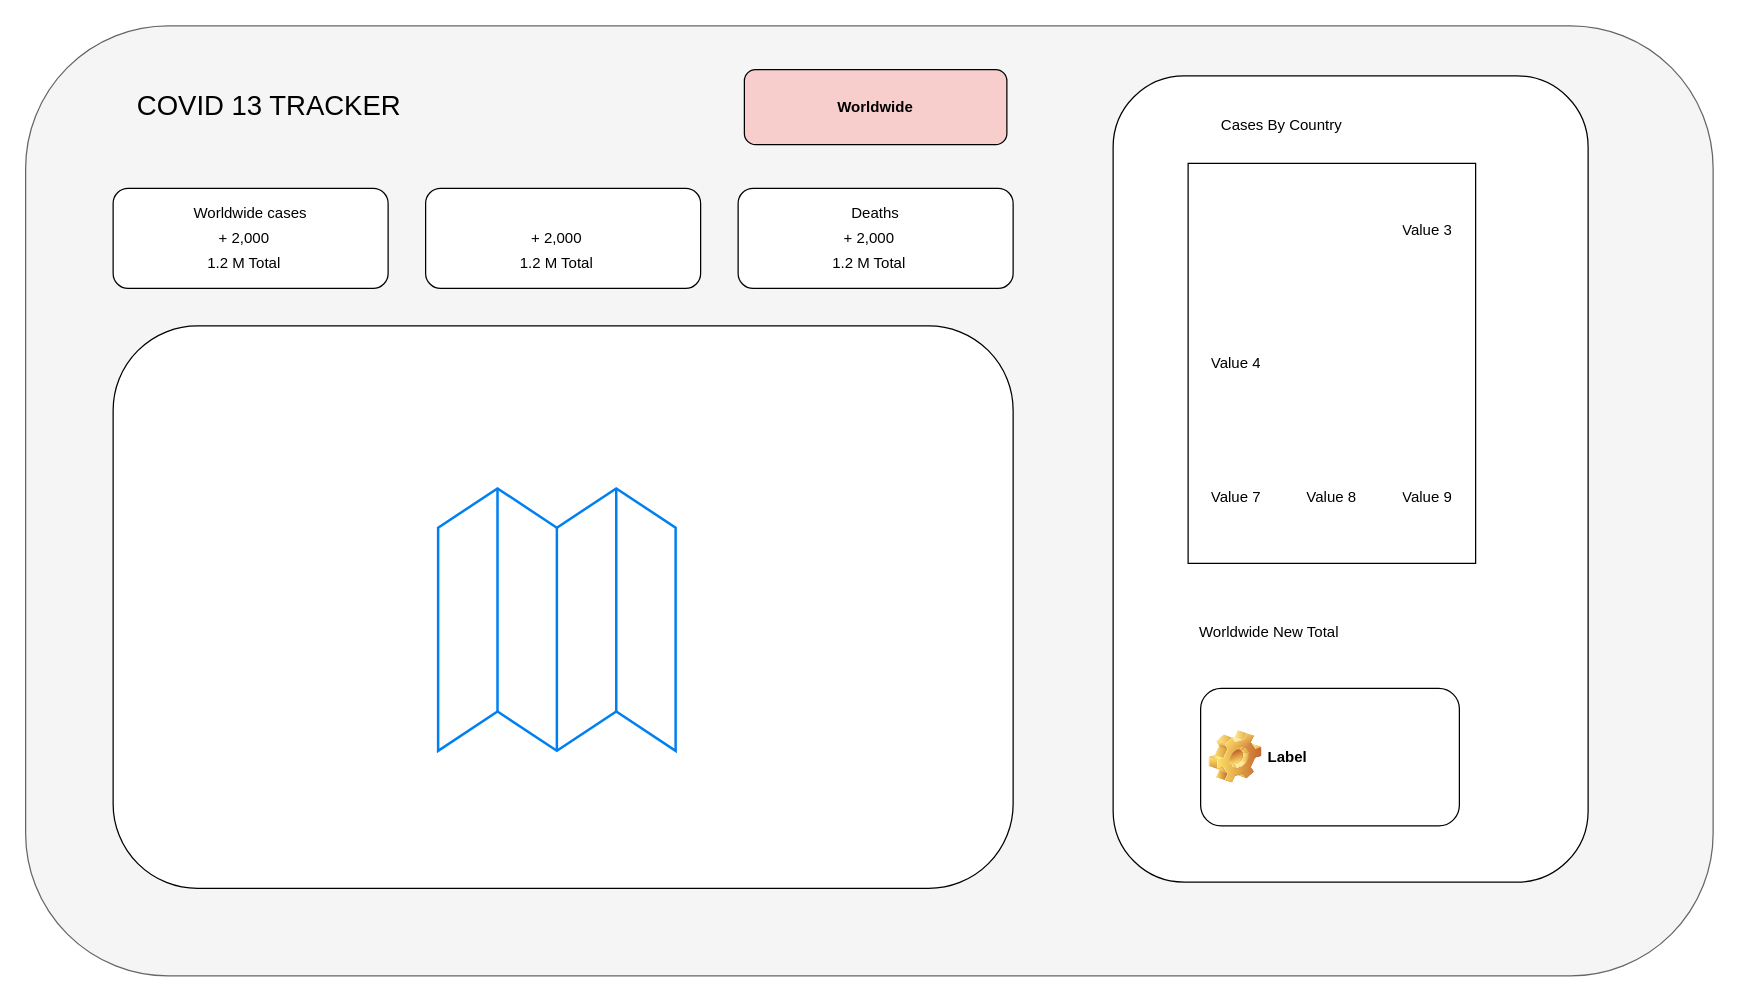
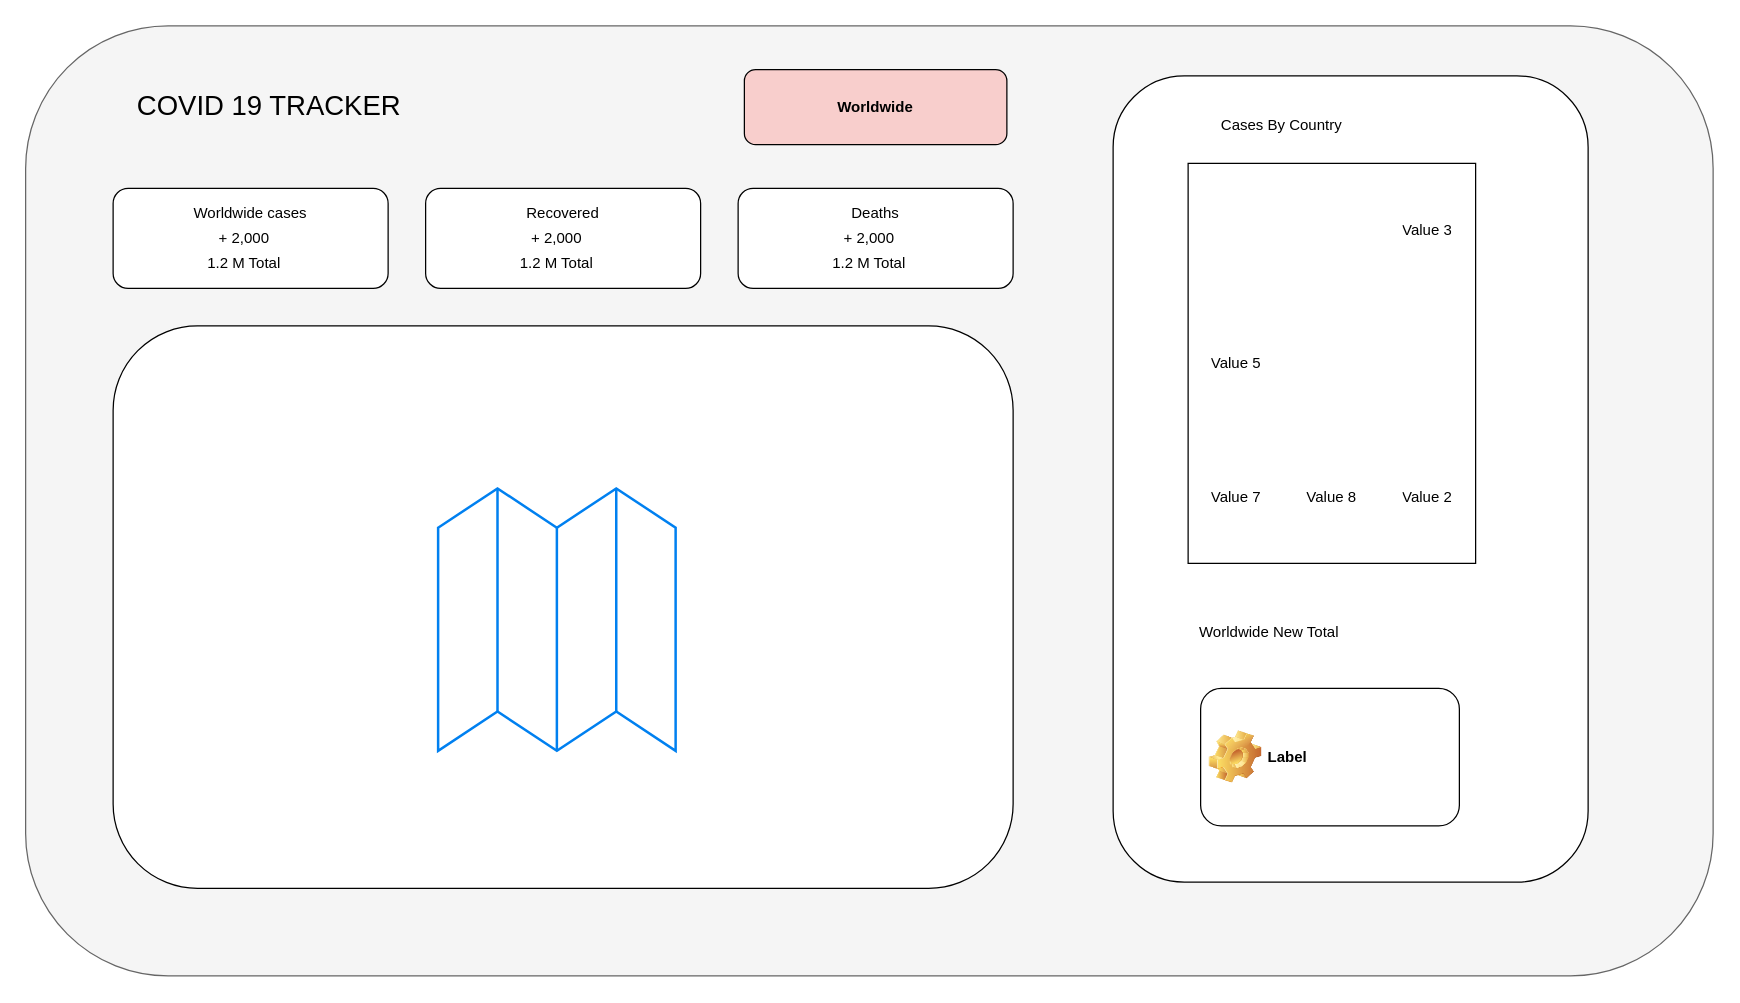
node "COVID 13 TRACKER": label "COVID 13 TRACKER" -> "COVID 19 TRACKER"
node "Recovered": added
node "Value 4": label "Value 4" -> "Value 5"
node "Value 9": label "Value 9" -> "Value 2"
